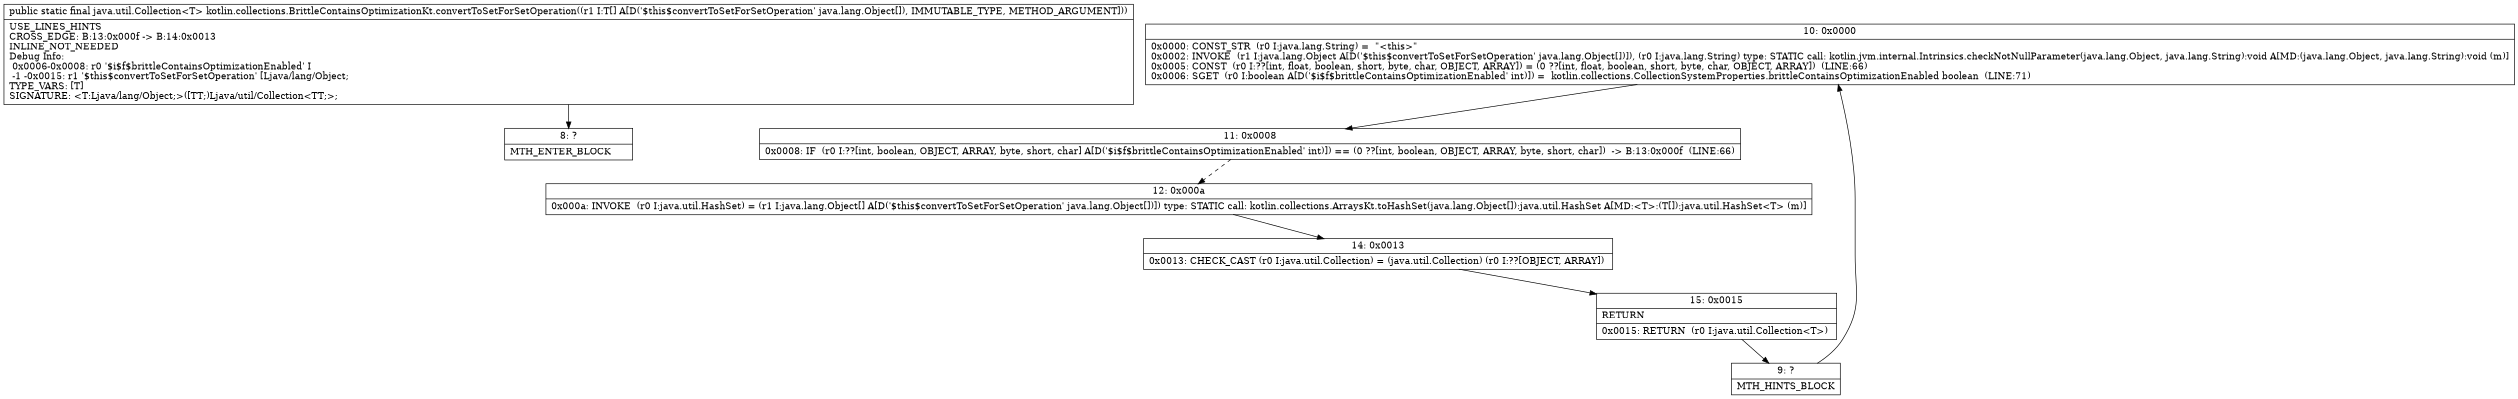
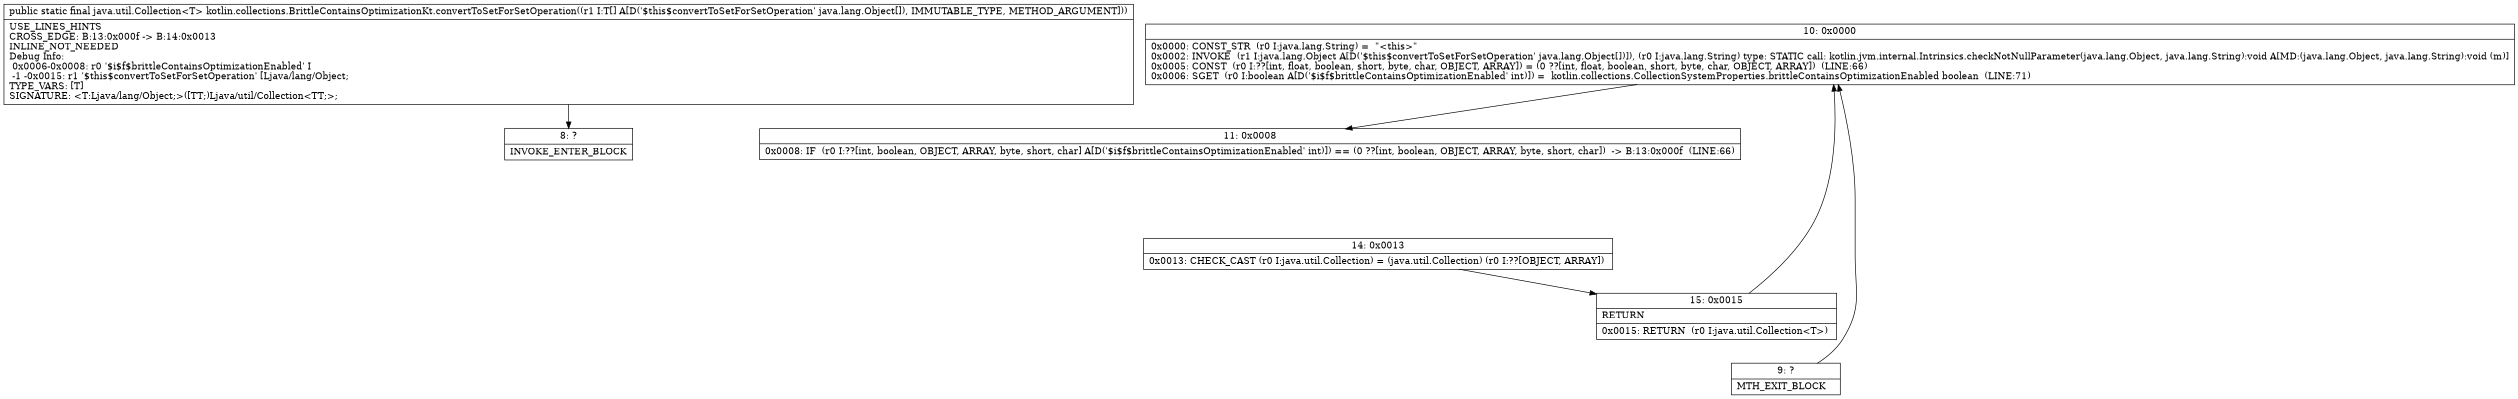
node "8: ?": text "MTH_ENTER_BLOCK" -> "INVOKE_ENTER_BLOCK"
node "12: 0x000a": removed
edge "15: 0x0015" -> "9: ?": now "15: 0x0015" -> "10: 0x0000"
node "9: ?": text "MTH_HINTS_BLOCK" -> "MTH_EXIT_BLOCK"
